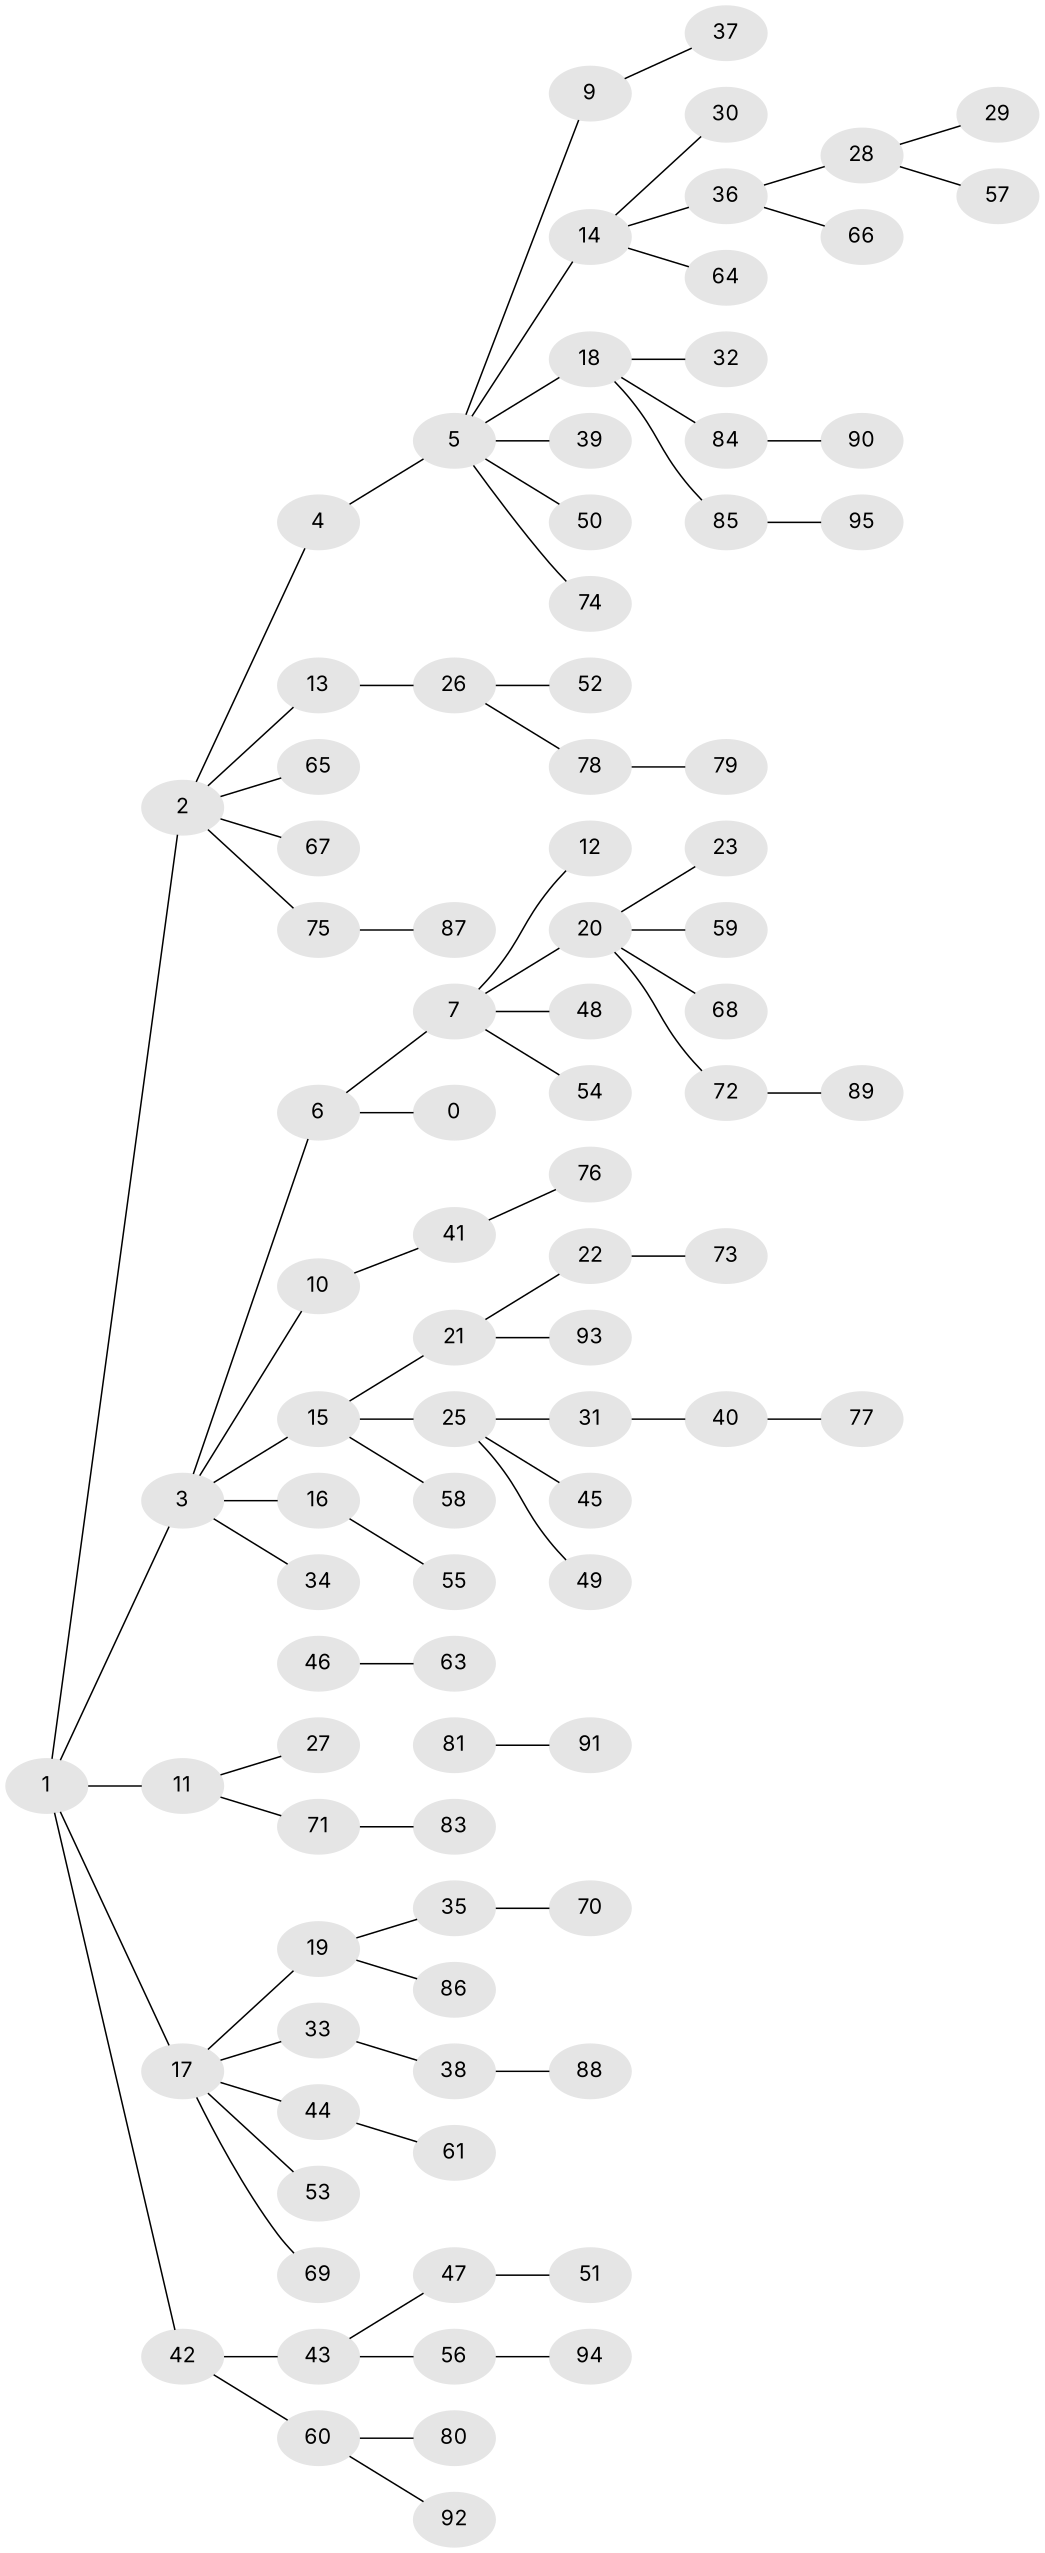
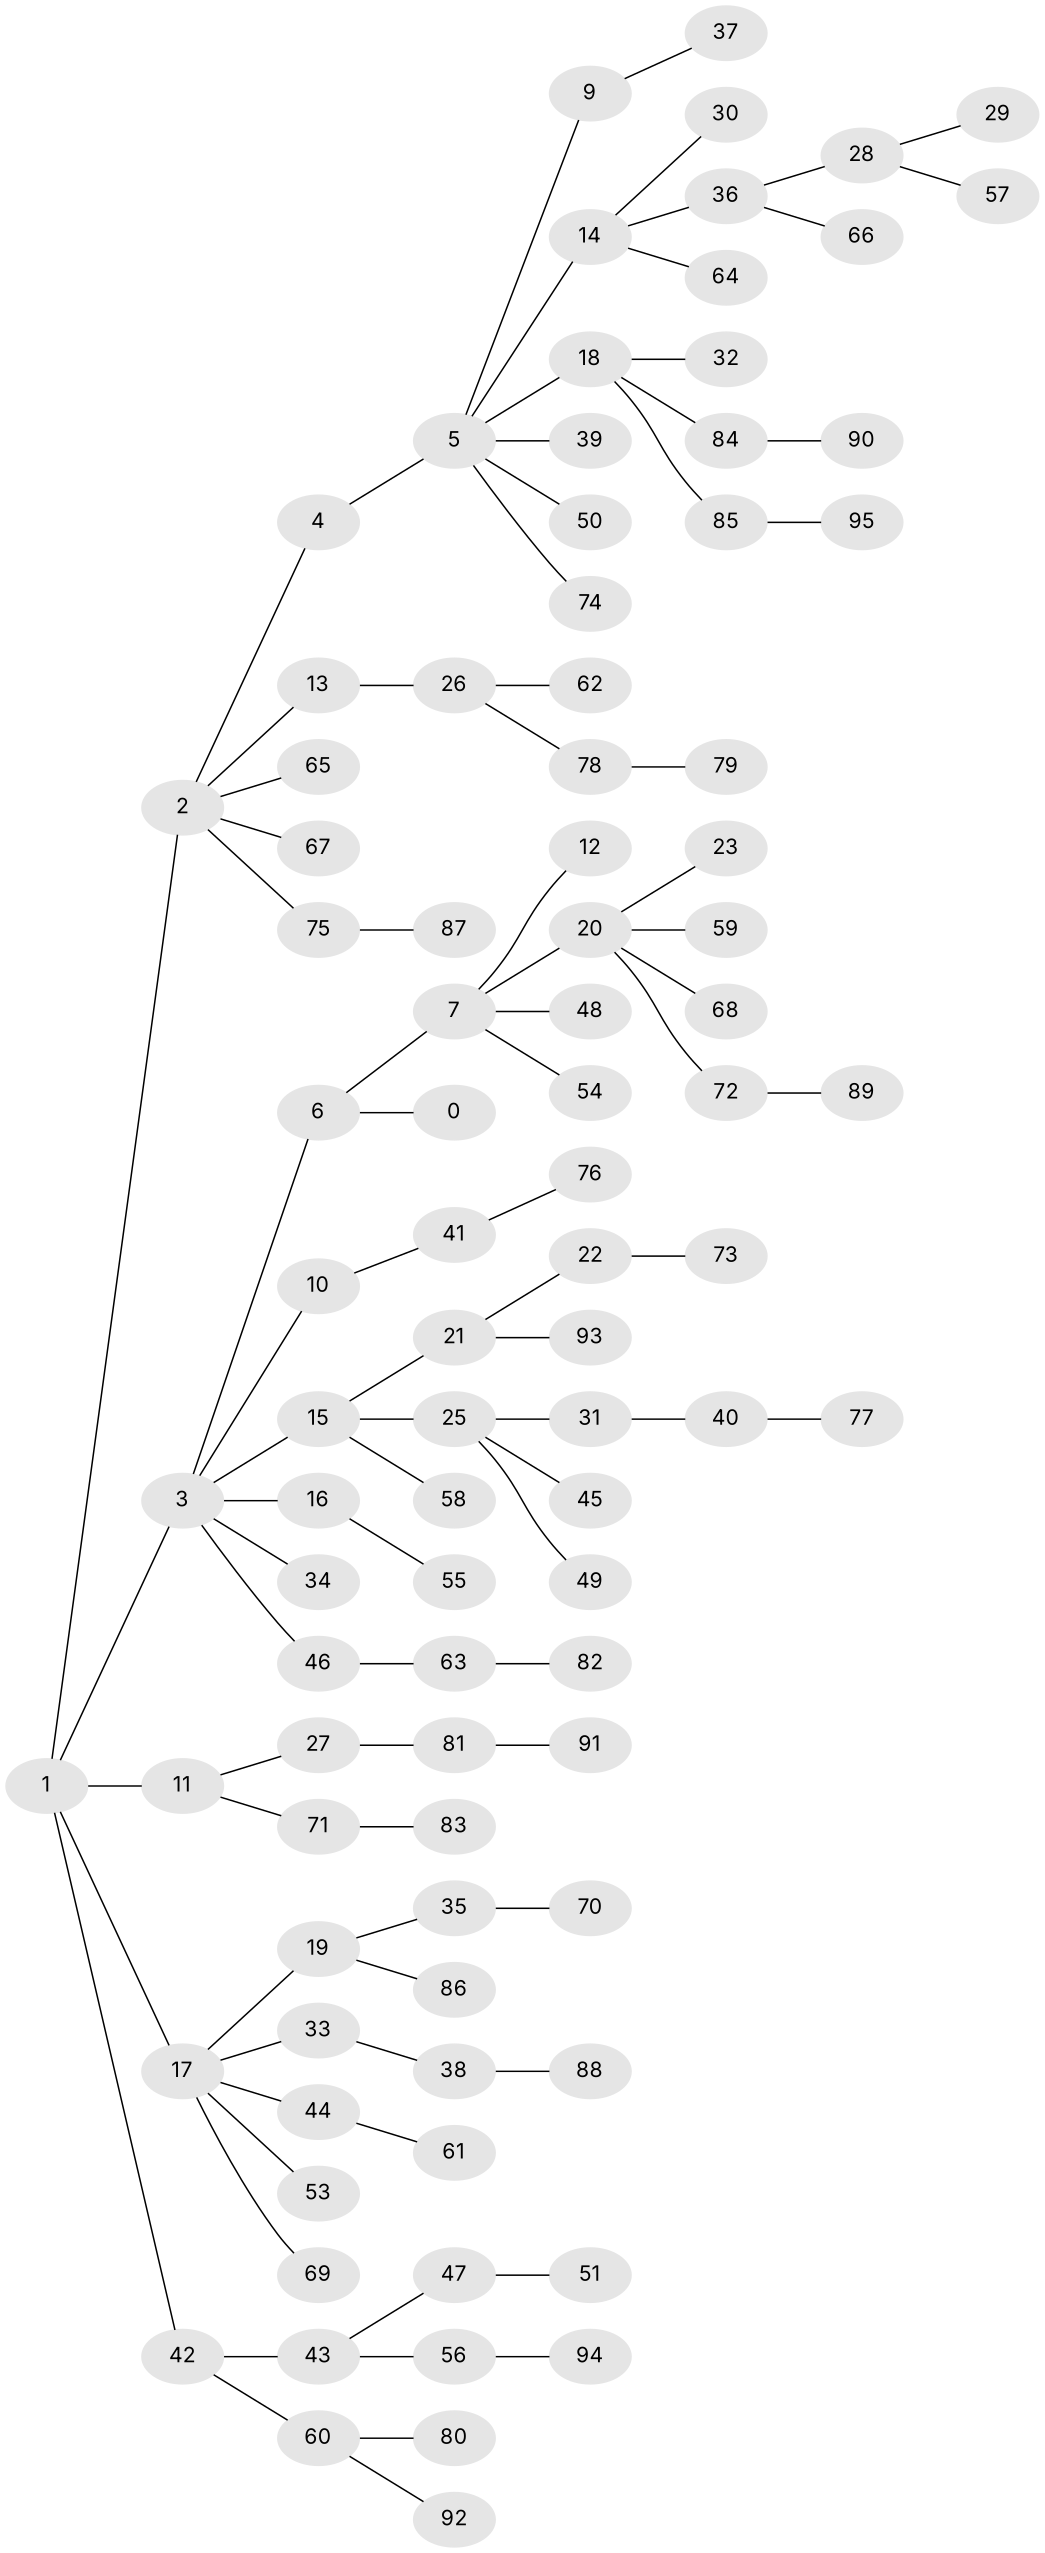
node "52": label "52" -> "62"
edge "3" -- "46": added
node "82": added
edge "27" -- "81": added
